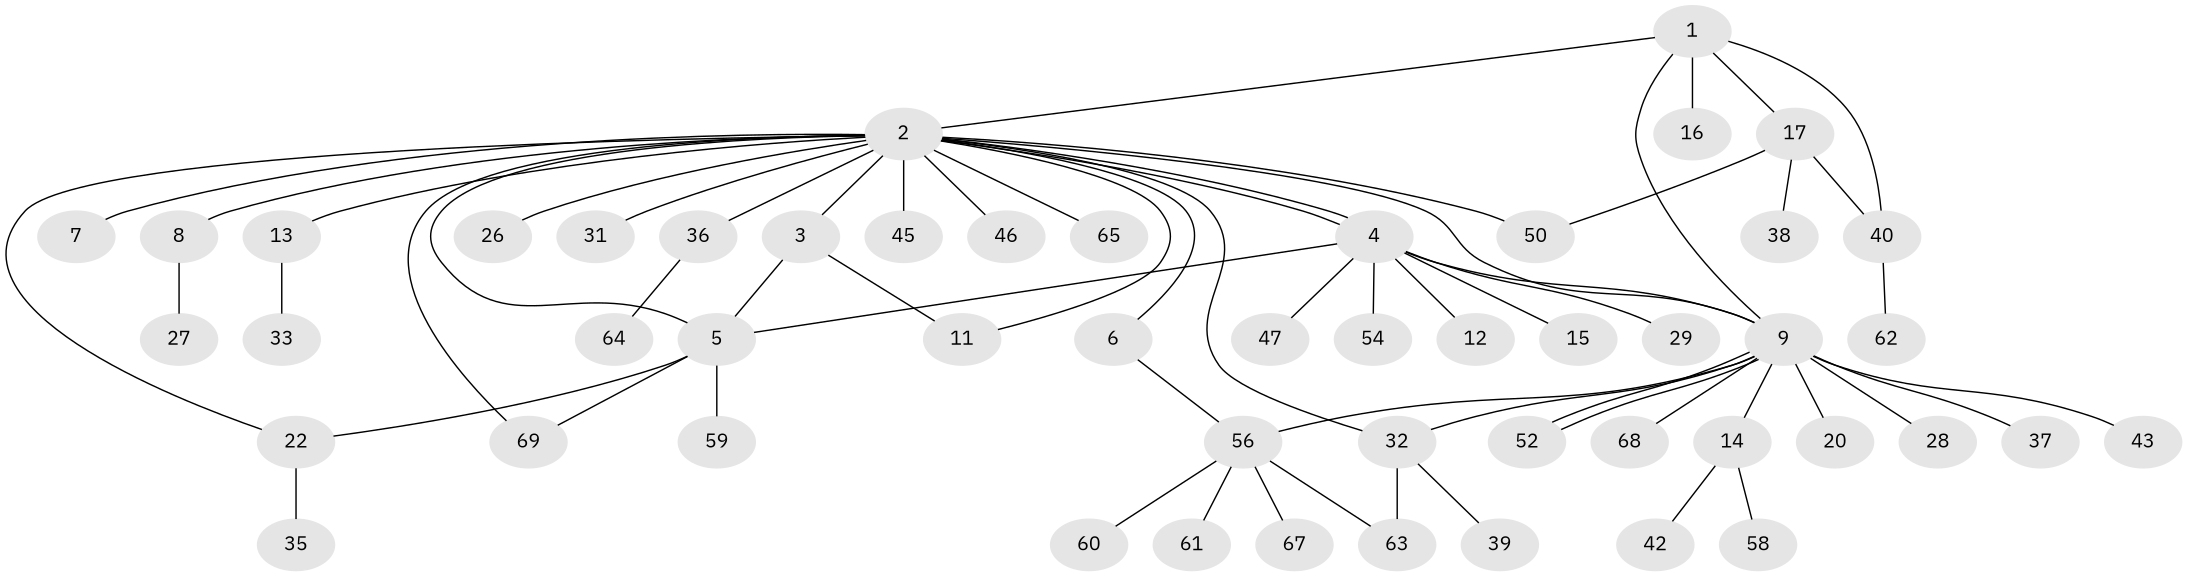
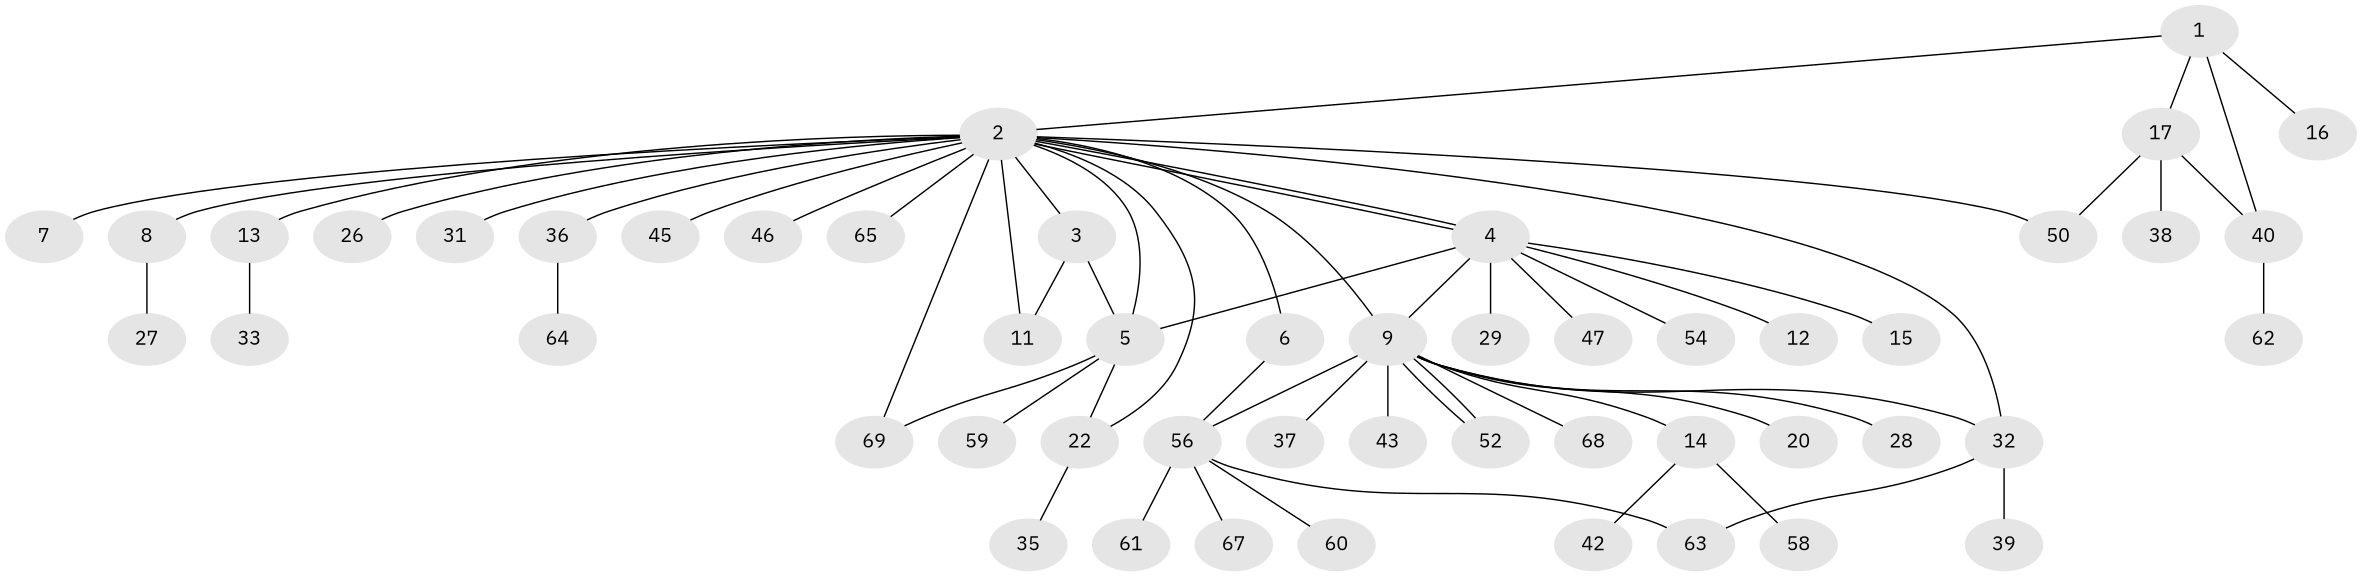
edge "1" -- "9": removed
